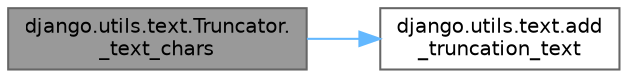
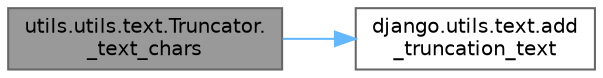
node "django.utils.text.Truncator. _text_chars": label "django.utils.text.Truncator. _text_chars" -> "utils.utils.text.Truncator. _text_chars"
